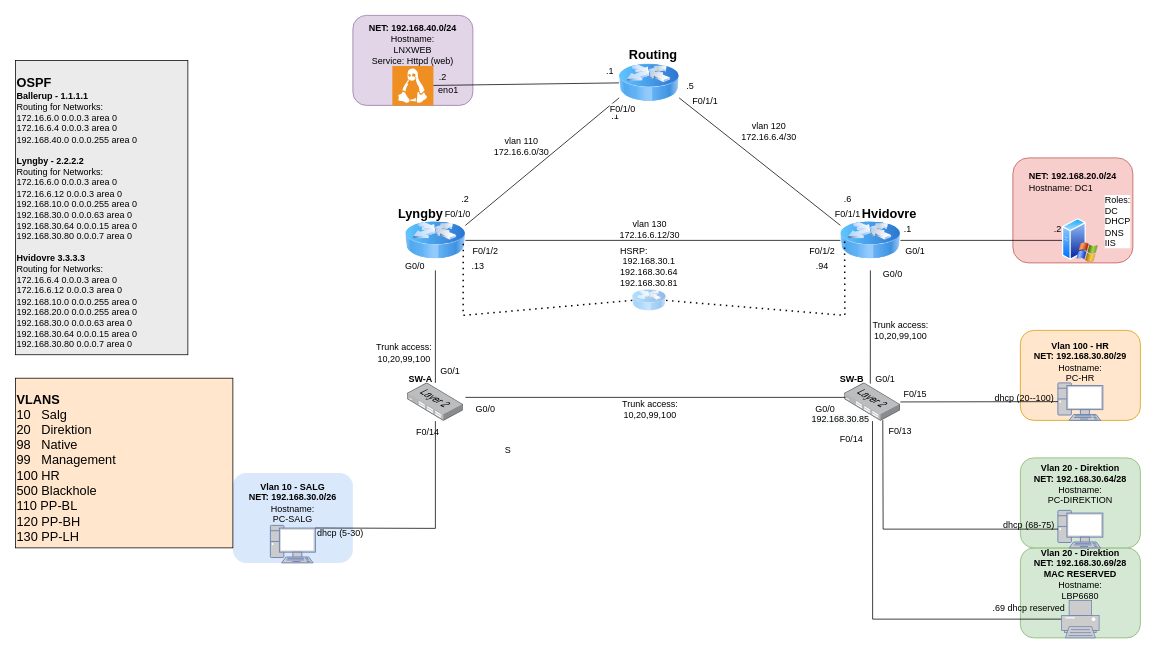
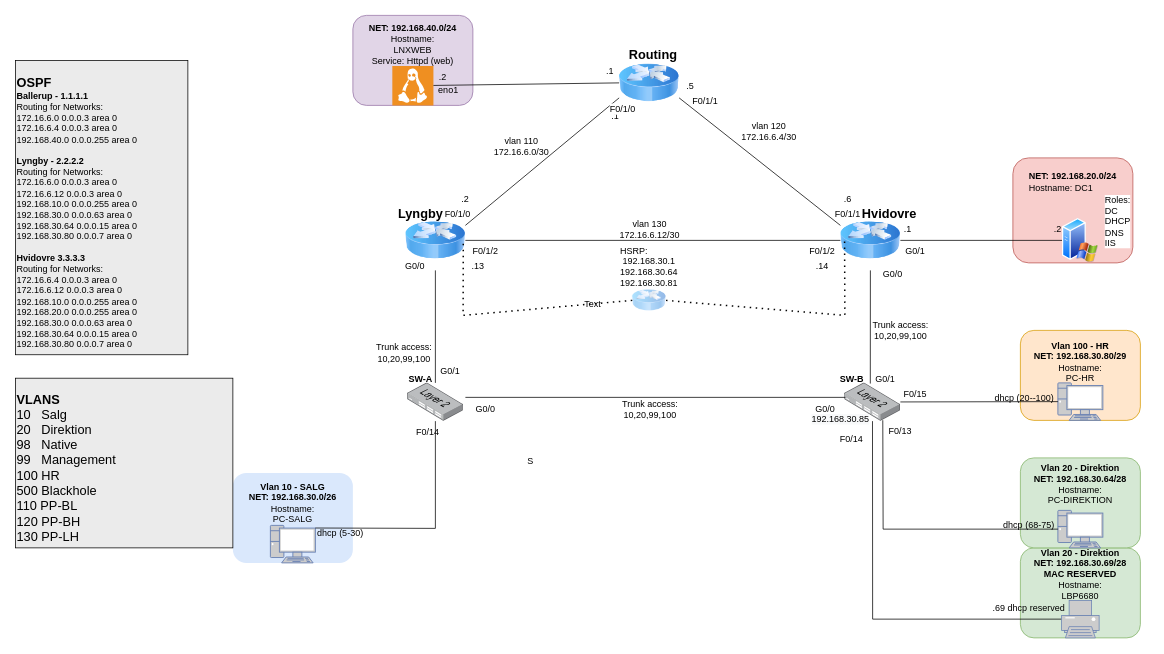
node ".94": label ".94" -> ".14"
node "Text": added
node "S": moved (508, 450) -> (531, 462)
node "VLANS 10 Salg 20 Direktion 98 Native 99 Management 100 HR 500 Blackhole 110 PP-BL 120 PP-BH 130 PP-LH": fillcolor #ffe6cc -> #ebebeb
